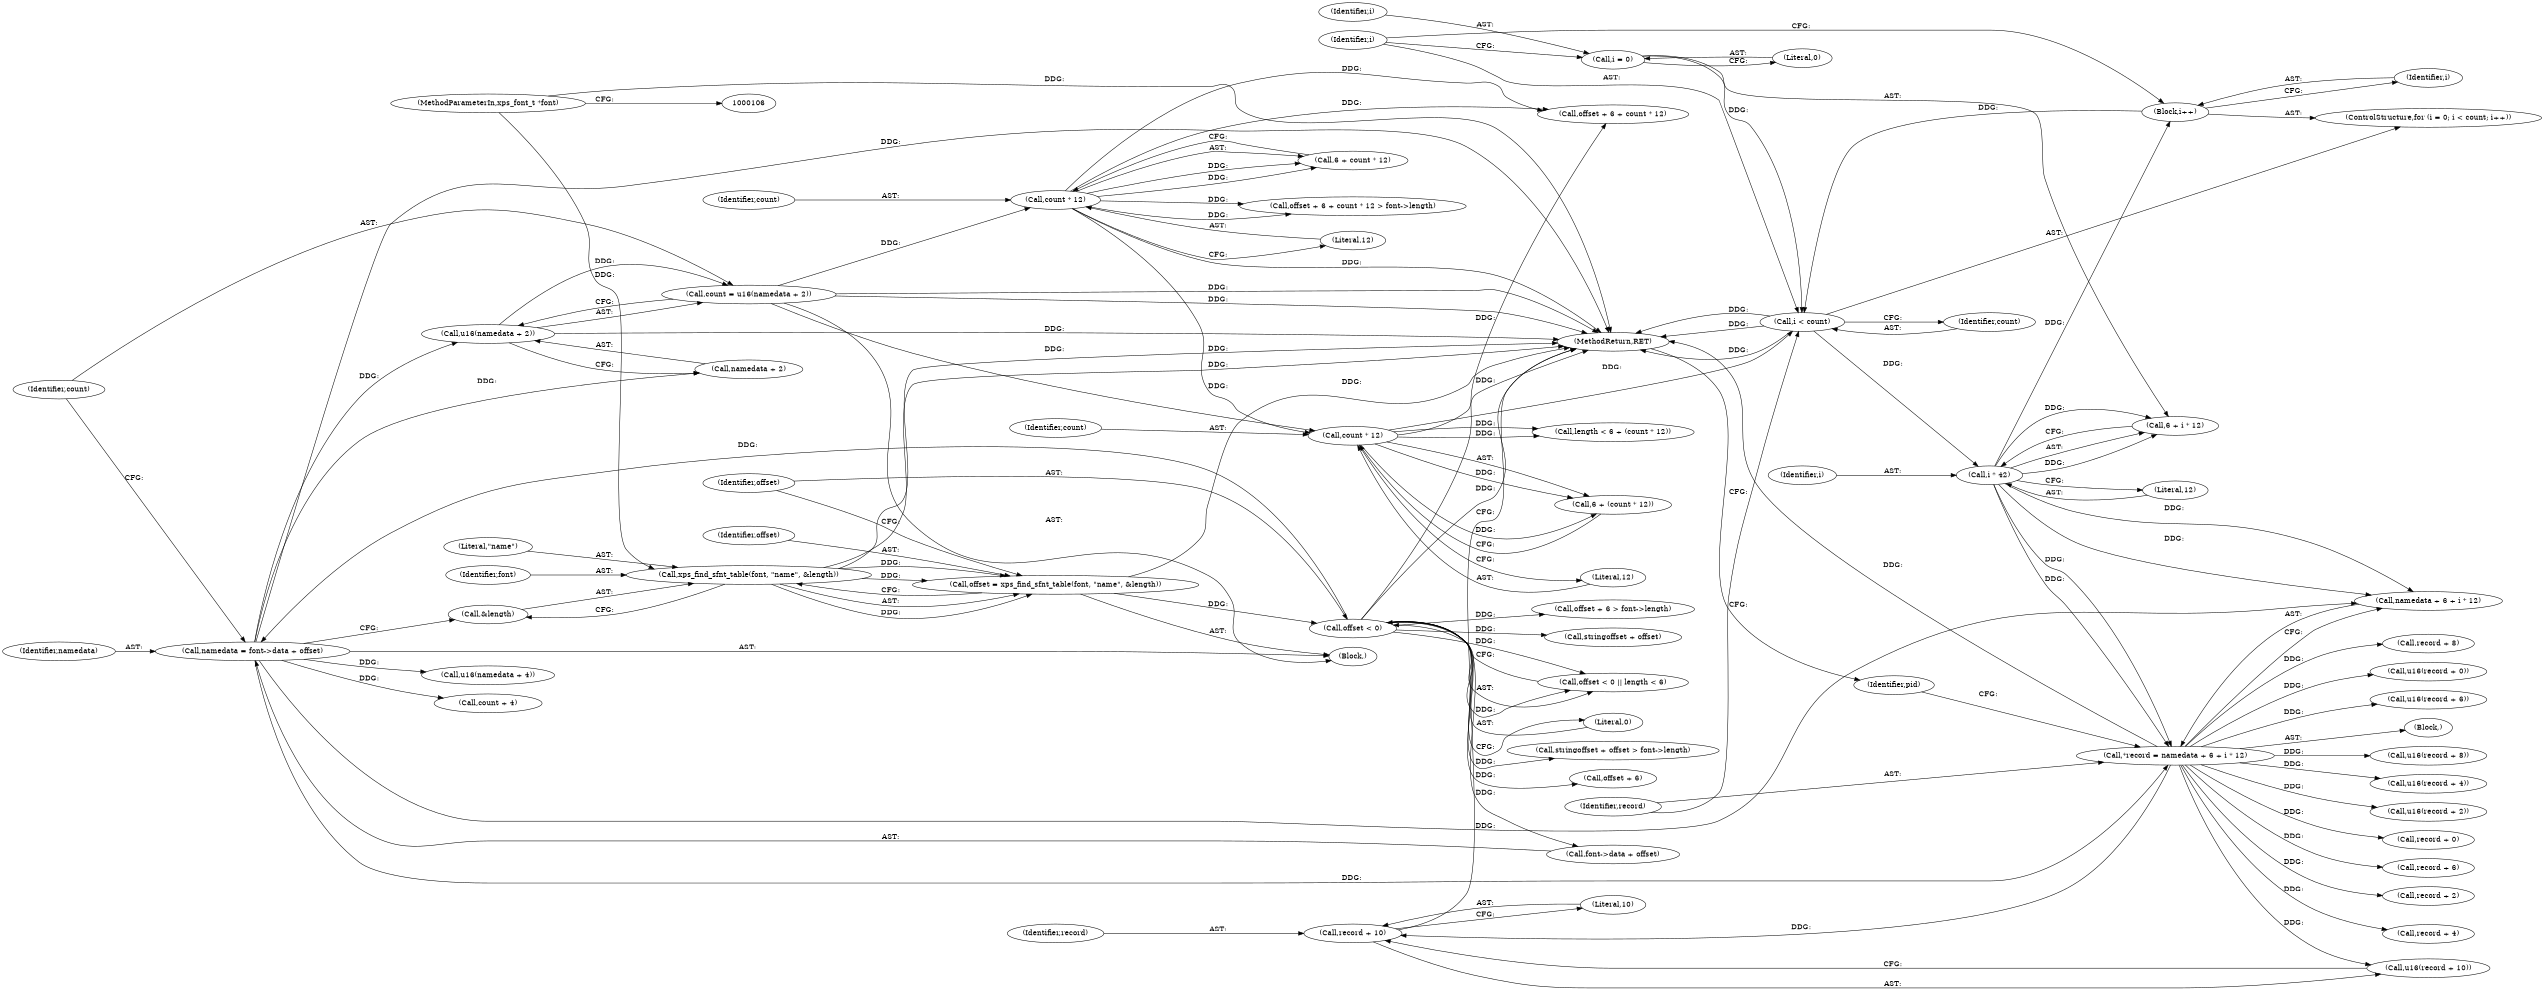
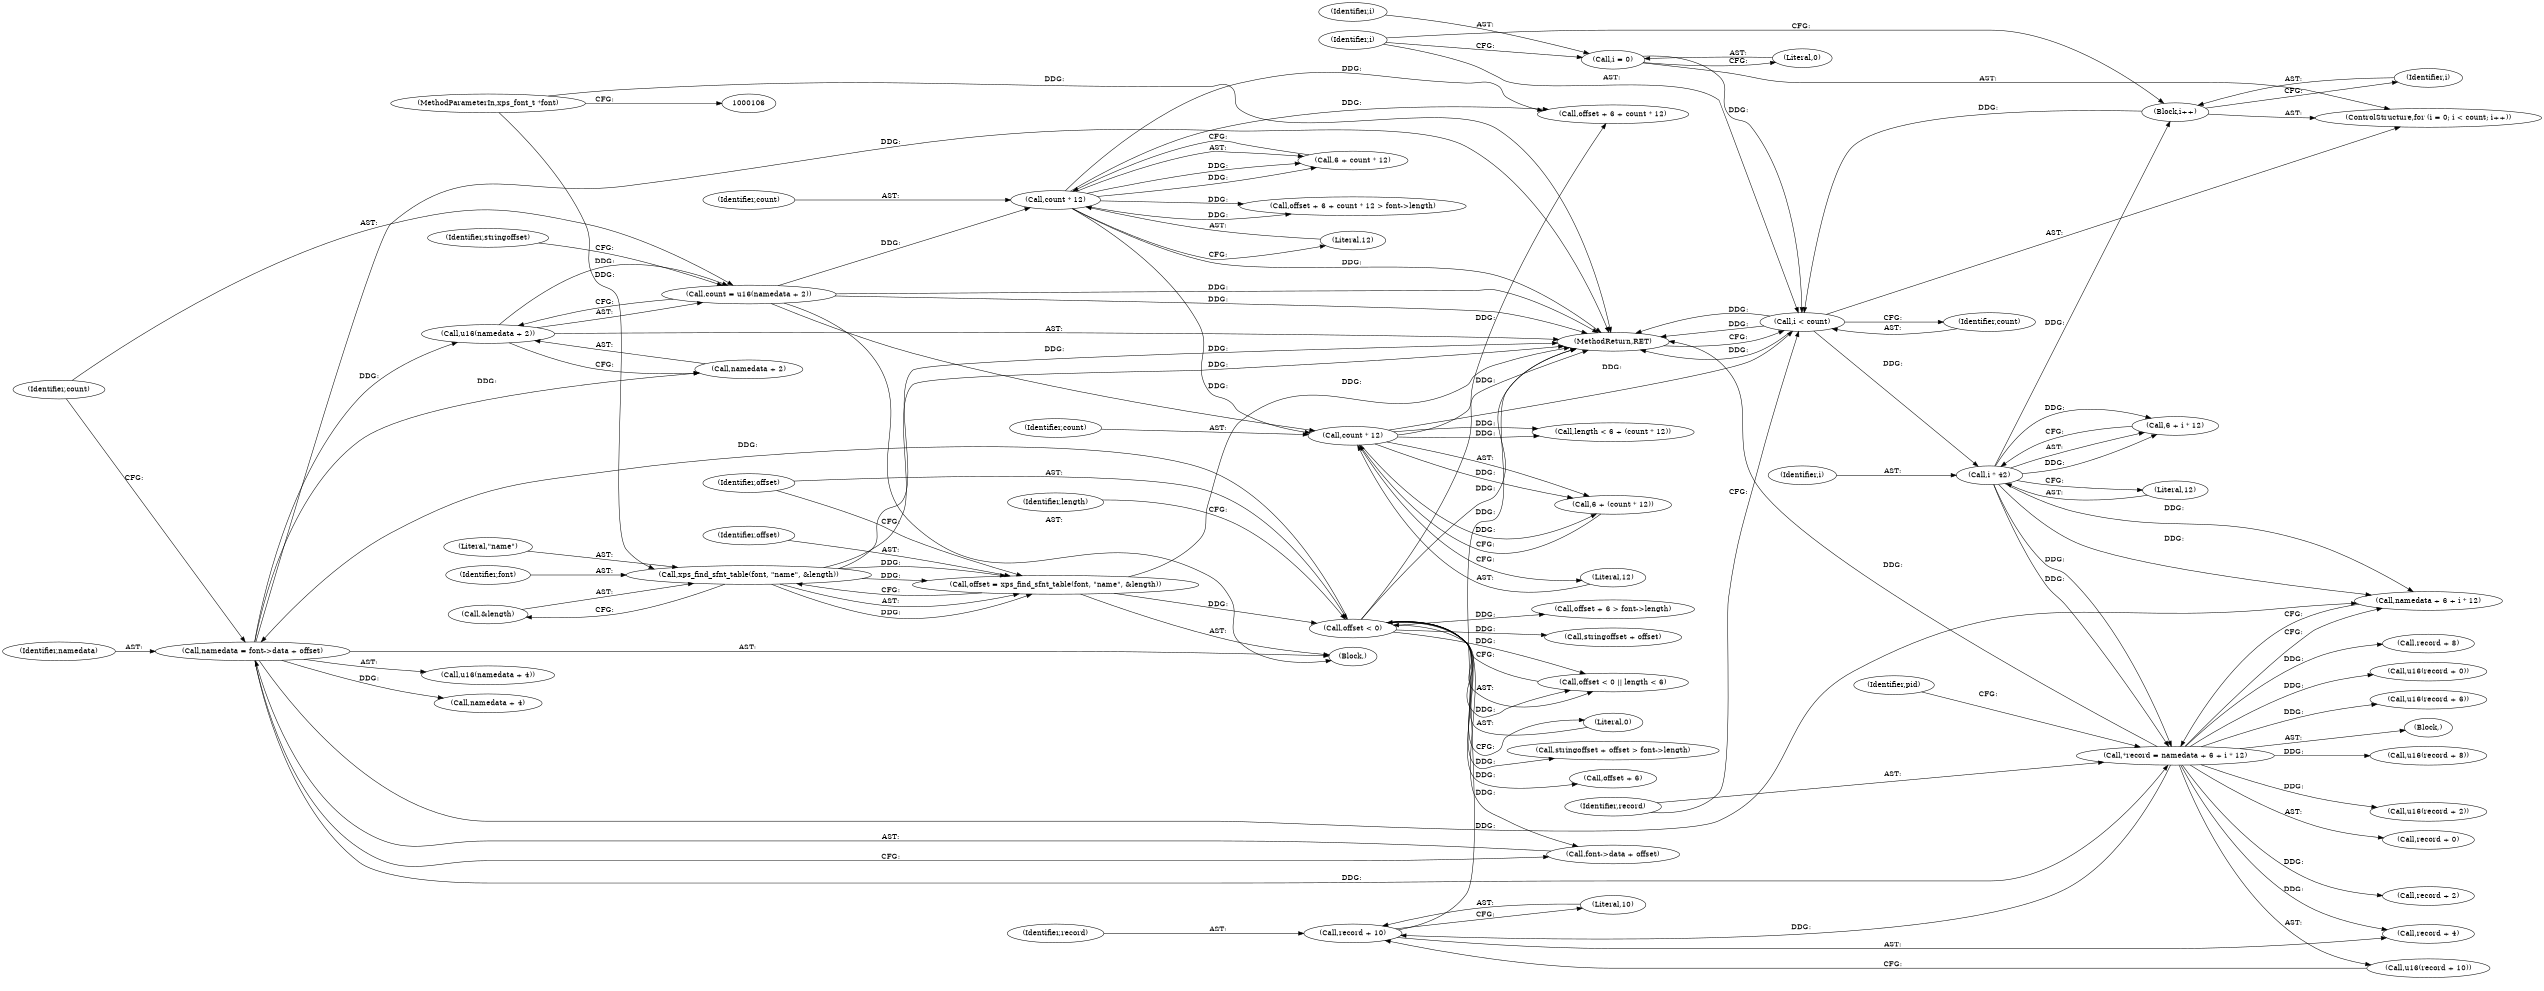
edge "(Call,i = 0)" -> "(Call,6 + i * 12)": now "(Call,i = 0)" -> "(ControlStructure,for (i = 0; i < count; i++))"
node "(Identifier,stringoffset)": added
edge "(Call,u16(namedata + 2))" -> "(MethodReturn,RET)": label "DDG: " -> "AST: "
node "(Identifier,length)": added
edge "(Call,record + 10)" -> "(MethodReturn,RET)": label "CFG: " -> "DDG: "
edge "(MethodReturn,RET)" -> "(Identifier,pid)": now "(MethodReturn,RET)" -> "(Call,i < count)"
edge "(Call,namedata + 6 + i * 12)" -> "(Call,*record = namedata + 6 + i * 12)": label "AST: " -> "CFG: "
edge "(Call,namedata = font->data + offset)" -> "(Call,&length)": now "(Call,namedata = font->data + offset)" -> "(Call,font->data + offset)"
edge "(Call,namedata = font->data + offset)" -> "(Call,u16(namedata + 4))": label "DDG: " -> "AST: "
node "(Call,count + 4)": label "(Call,count + 4)" -> "(Call,namedata + 4)"
node "(Call,u16(record + 4))": removed
edge "(Call,*record = namedata + 6 + i * 12)" -> "(Call,record + 0)": label "DDG: " -> "AST: "
node "(Call,record + 6)": removed
edge "(Call,*record = namedata + 6 + i * 12)" -> "(Call,u16(record + 10))": label "DDG: " -> "AST: "
edge "(Call,record + 10)" -> "(Call,u16(record + 10))": now "(Call,record + 10)" -> "(Call,record + 4)"
